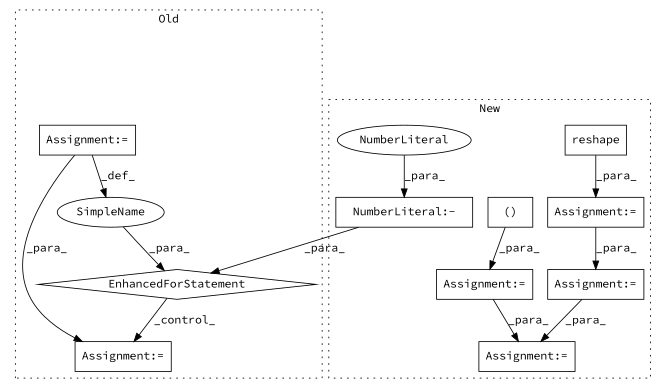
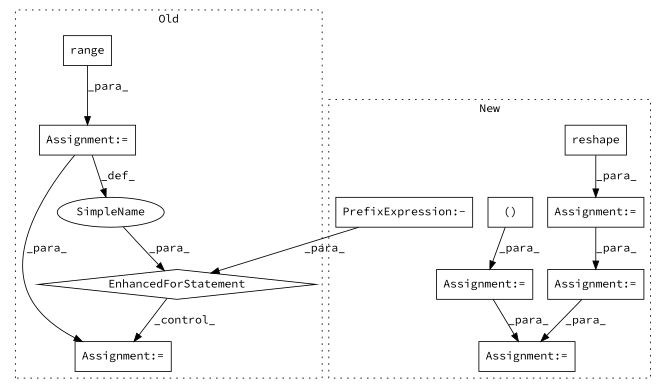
node "range": added
node "NumberLiteral": removed
node "NumberLiteral:-": label "NumberLiteral:-" -> "PrefixExpression:-"
